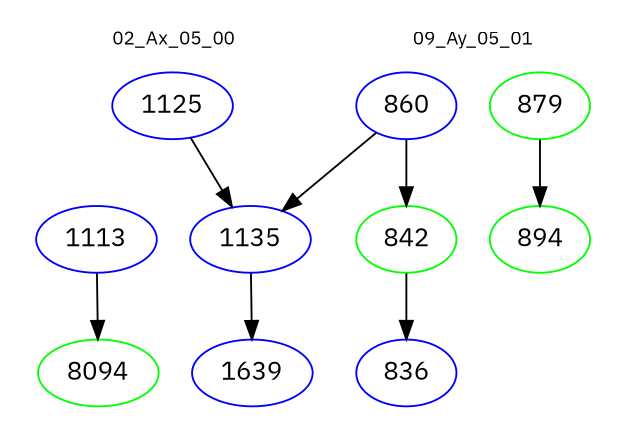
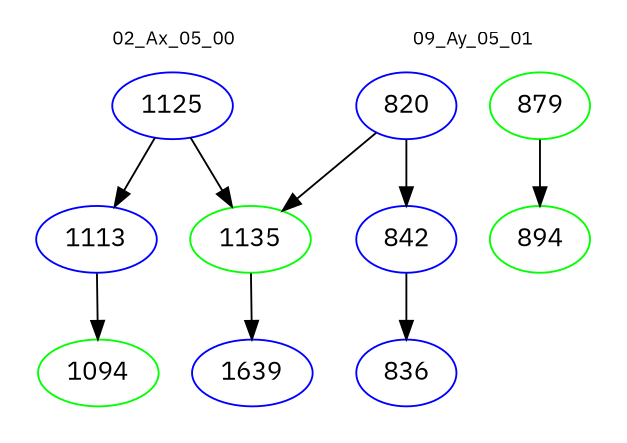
node "860": label "860" -> "820"
edge "1125" -> "1113": added
node "1135": color blue -> green
node "842": color green -> blue
node "8094": label "8094" -> "1094"
